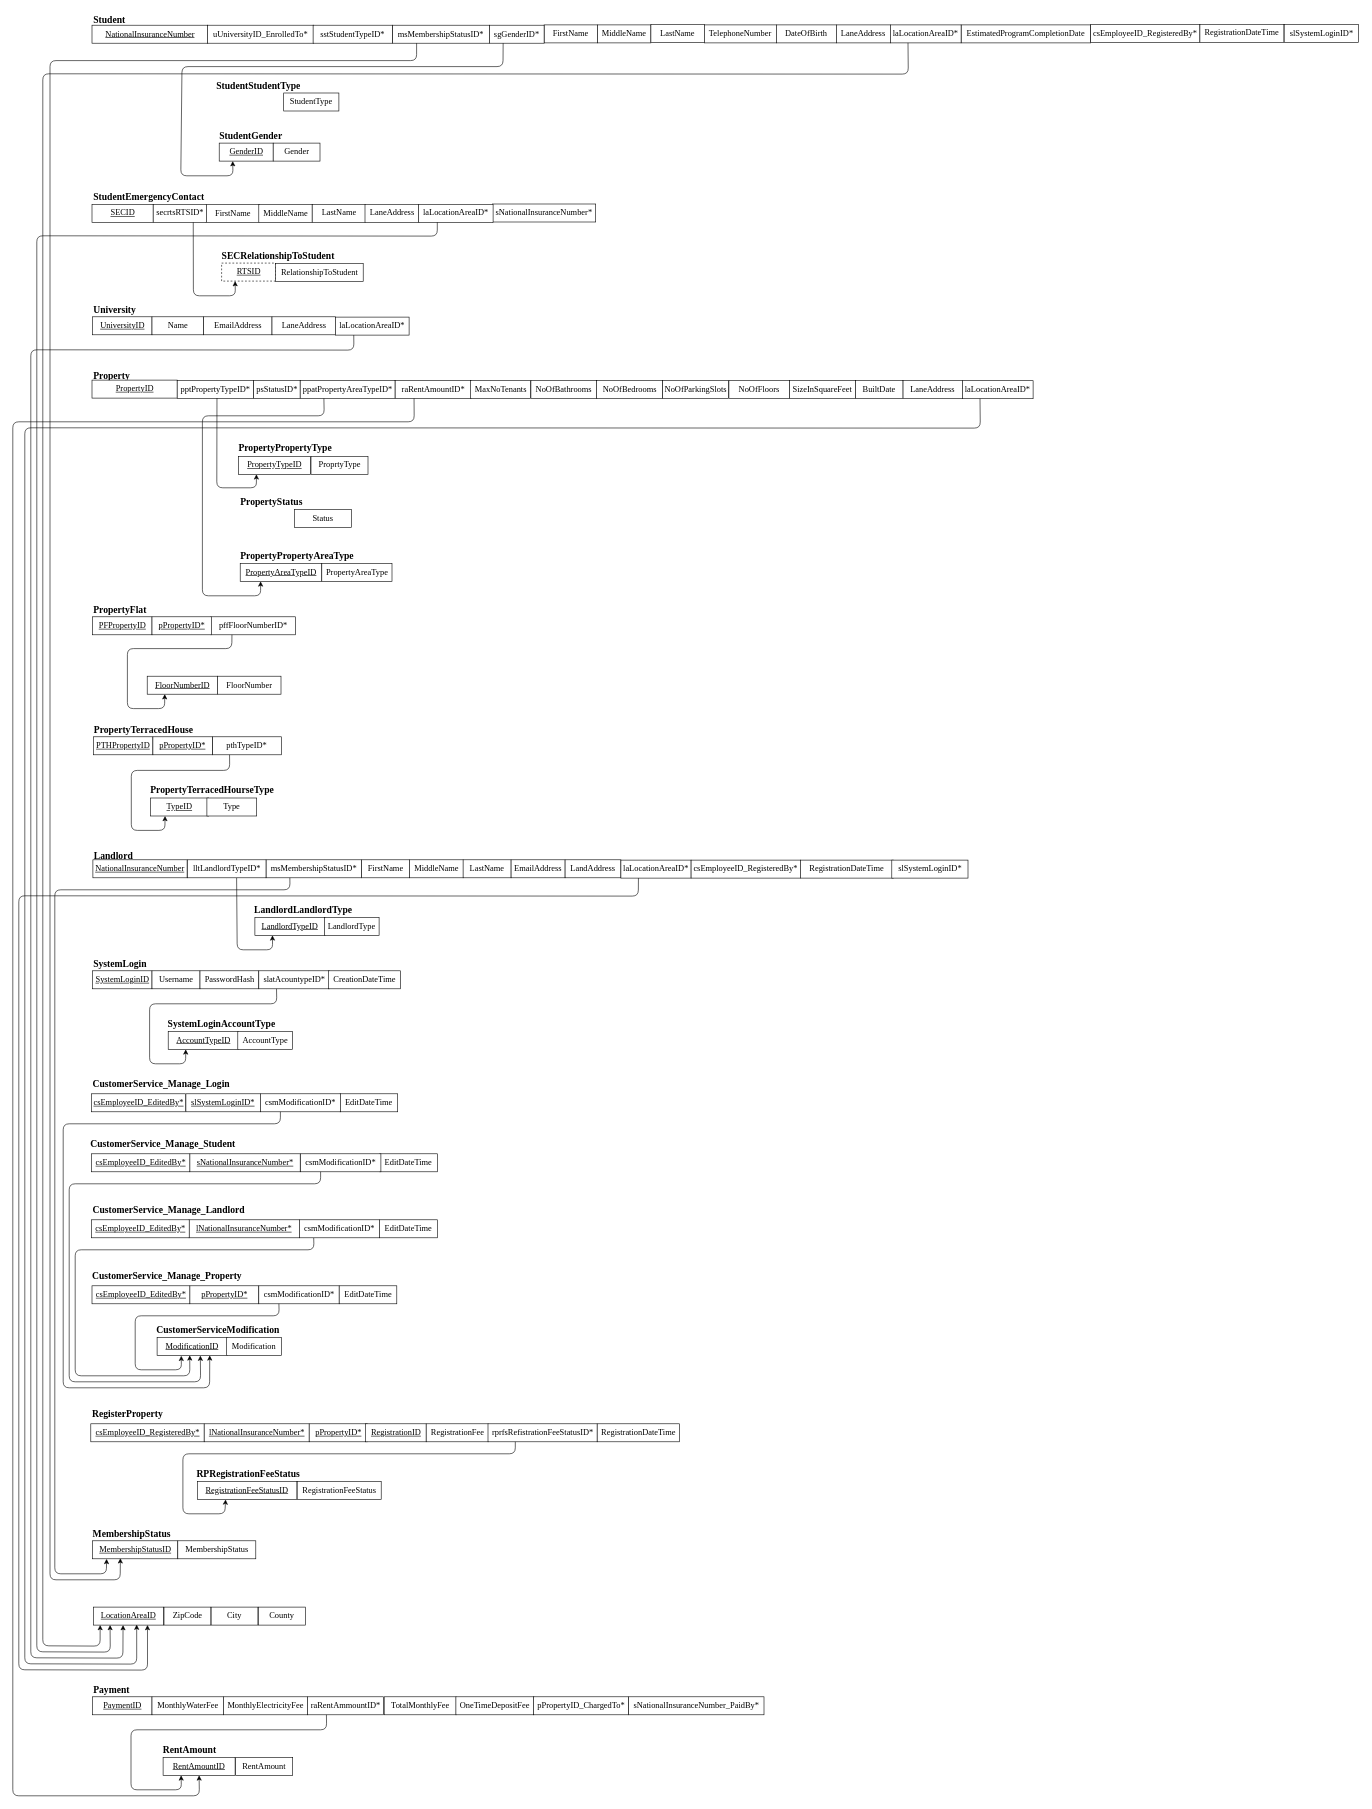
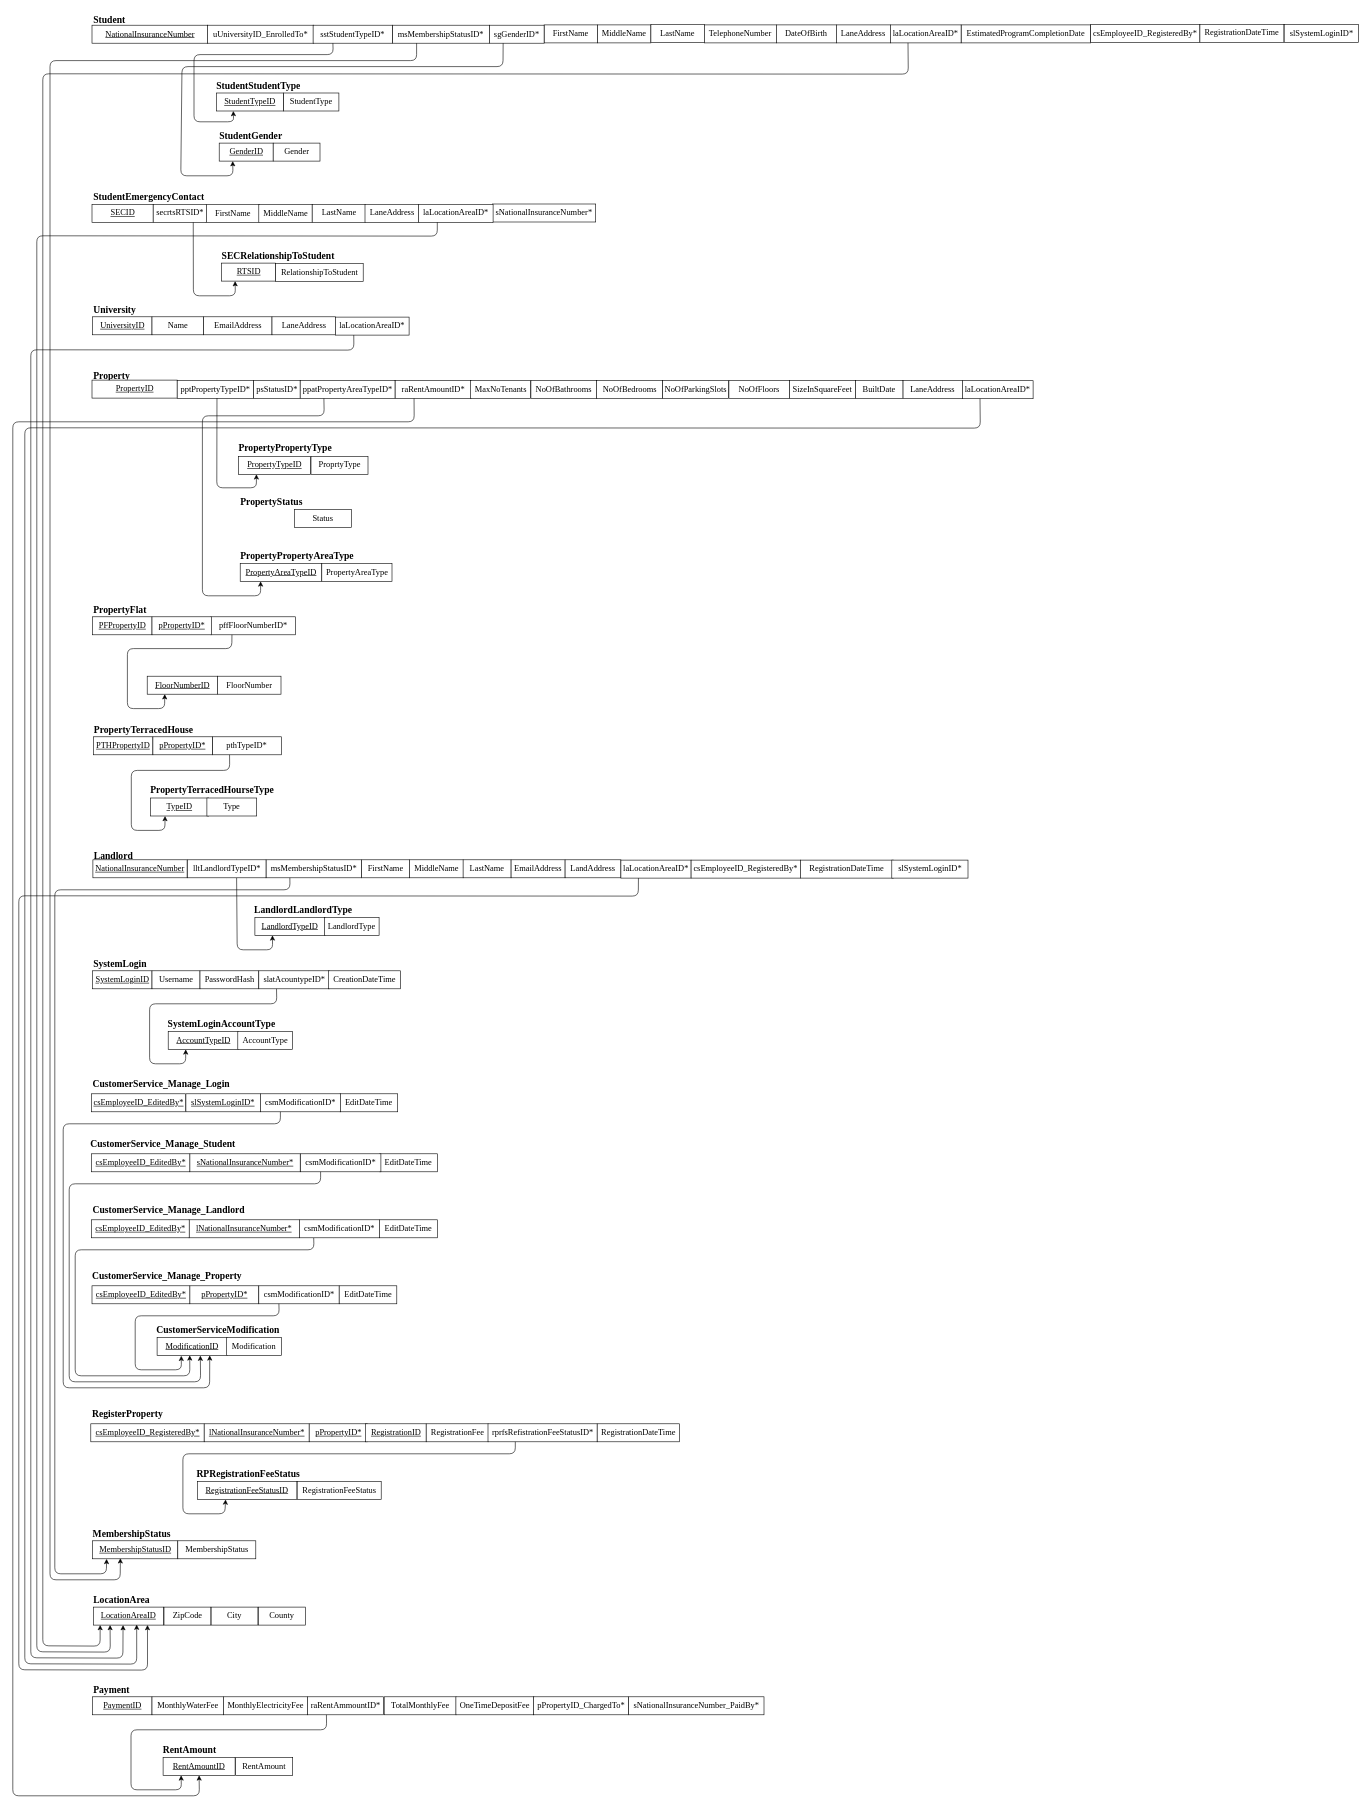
edge "sstStudentTypeID*" -> "StudentTypeID": added
node "StudentTypeID": added
node "RTSID": style dashed -> solid
node "LocationArea": added
